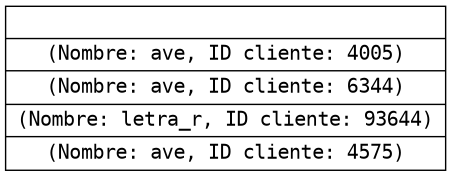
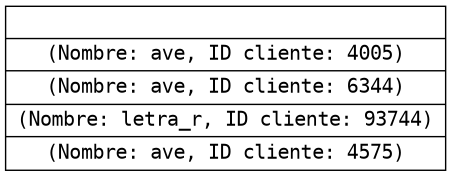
node "(Nombre: ave, ID cliente: 4005)": text "(Nombre: letra_r, ID cliente: 93644)" -> "(Nombre: letra_r, ID cliente: 93744)"
